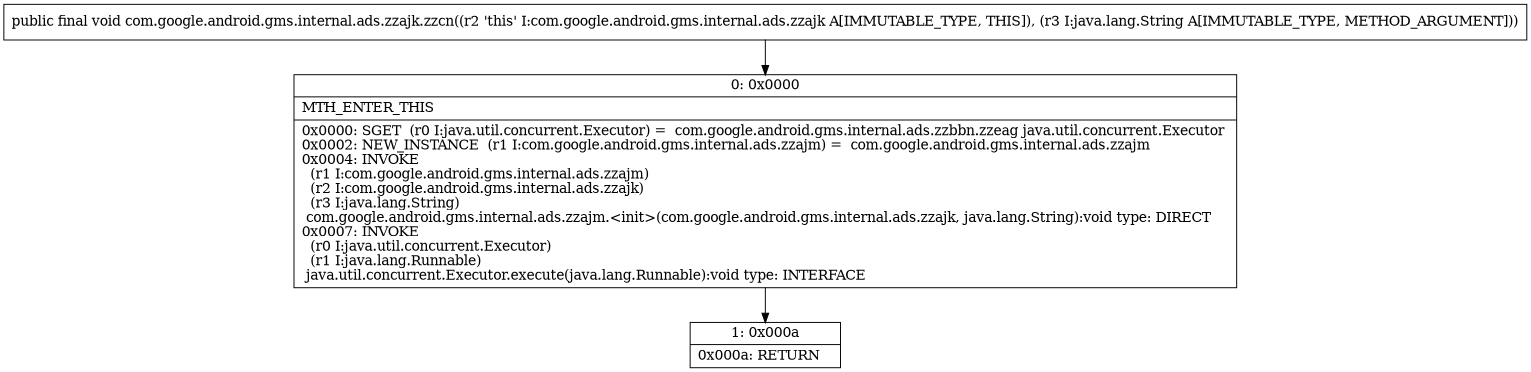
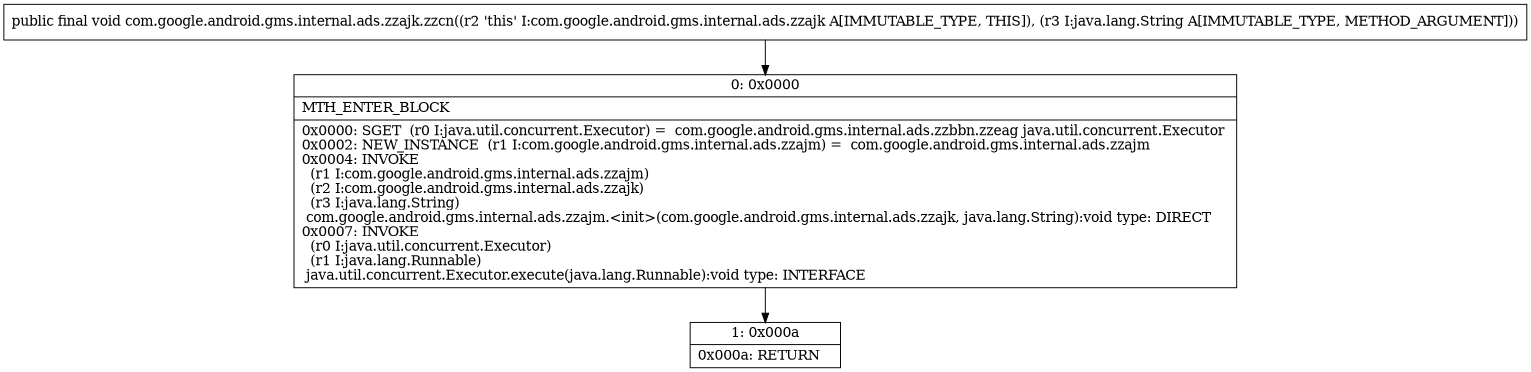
node "0: 0x0000": text "MTH_ENTER_THIS" -> "MTH_ENTER_BLOCK"
